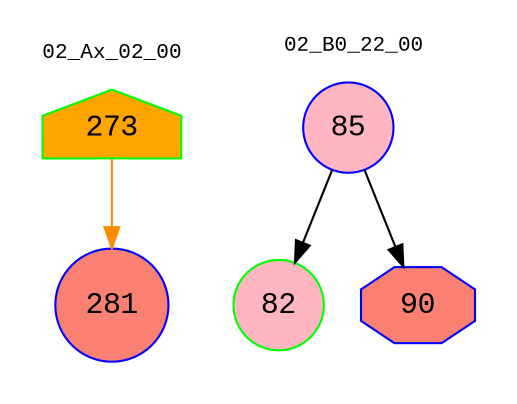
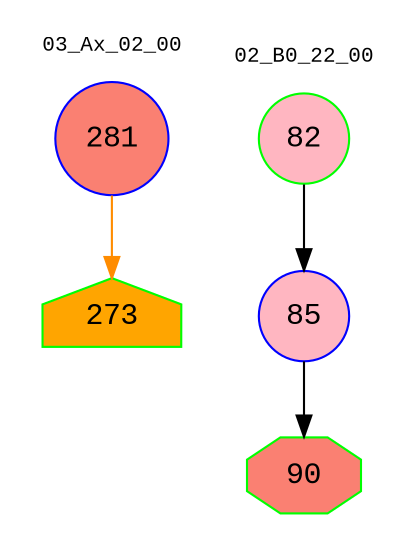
cluster "02_Ax_02_00": label "02_Ax_02_00" -> "03_Ax_02_00"
edge "273" -> "281": reversed
edge "85" -> "82": reversed
node "90": color blue -> green
